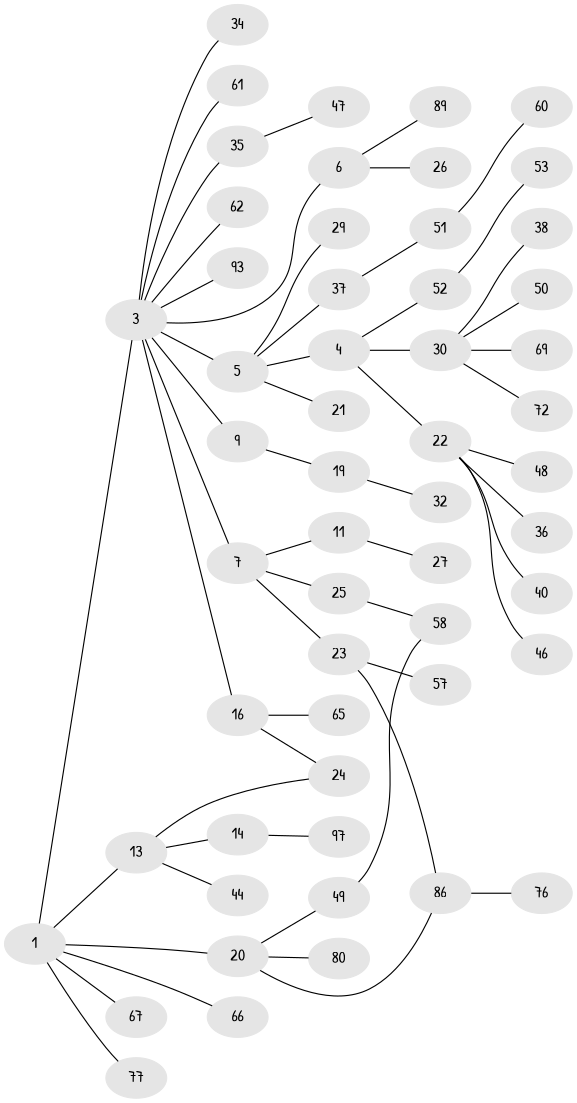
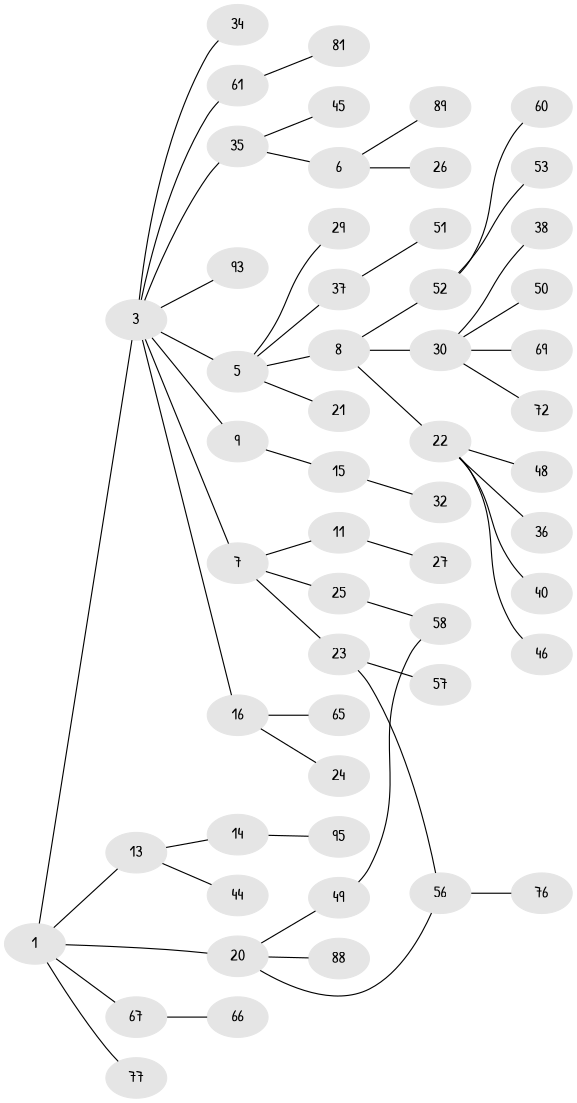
node "81": added
node "47": label "47" -> "45"
edge "60" -- "51": now "60" -- "52"
node "62": removed
edge "6" -- "3": now "6" -- "35"
node "4": label "4" -> "8"
node "19": label "19" -> "15"
edge "24" -- "13": removed
node "97": label "97" -> "95"
node "86": label "86" -> "56"
node "80": label "80" -> "88"
edge "1" -- "66": now "67" -- "66"
